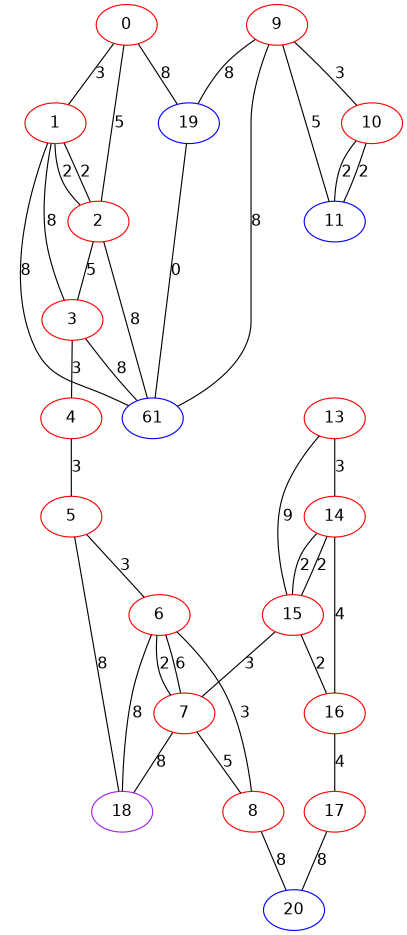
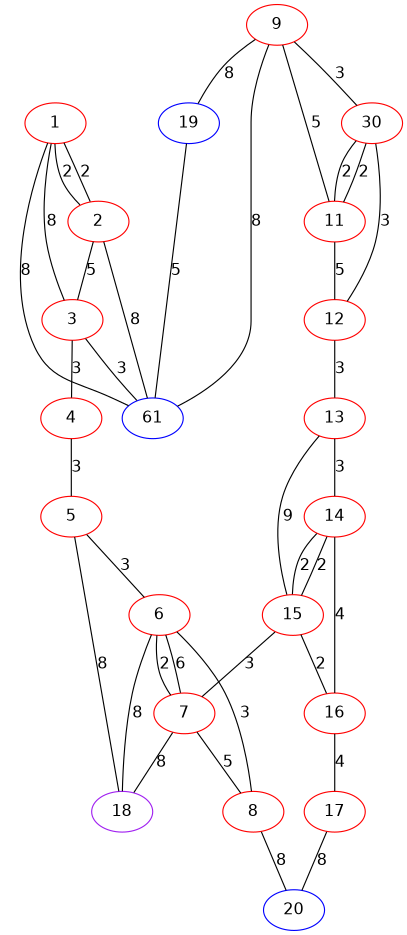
node "0": removed
node "10": label "10" -> "30"
node "11": color blue -> red
edge "19" -- "61": label "0" -> "5"
node "12": added
edge "3" -- "61": label "8" -> "3"
